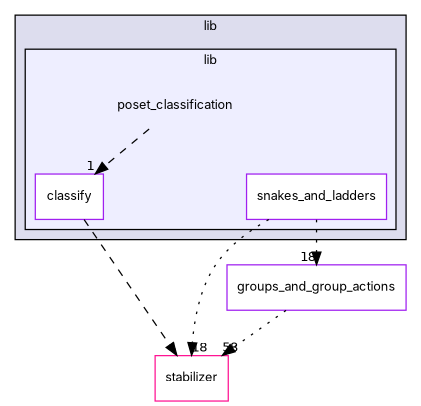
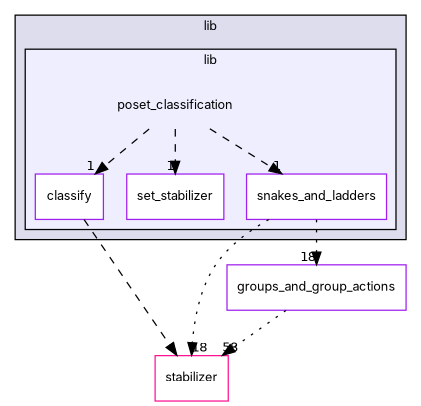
edge "poset_classification" -> "snakes_and_ladders": added
node "set_stabilizer": added
